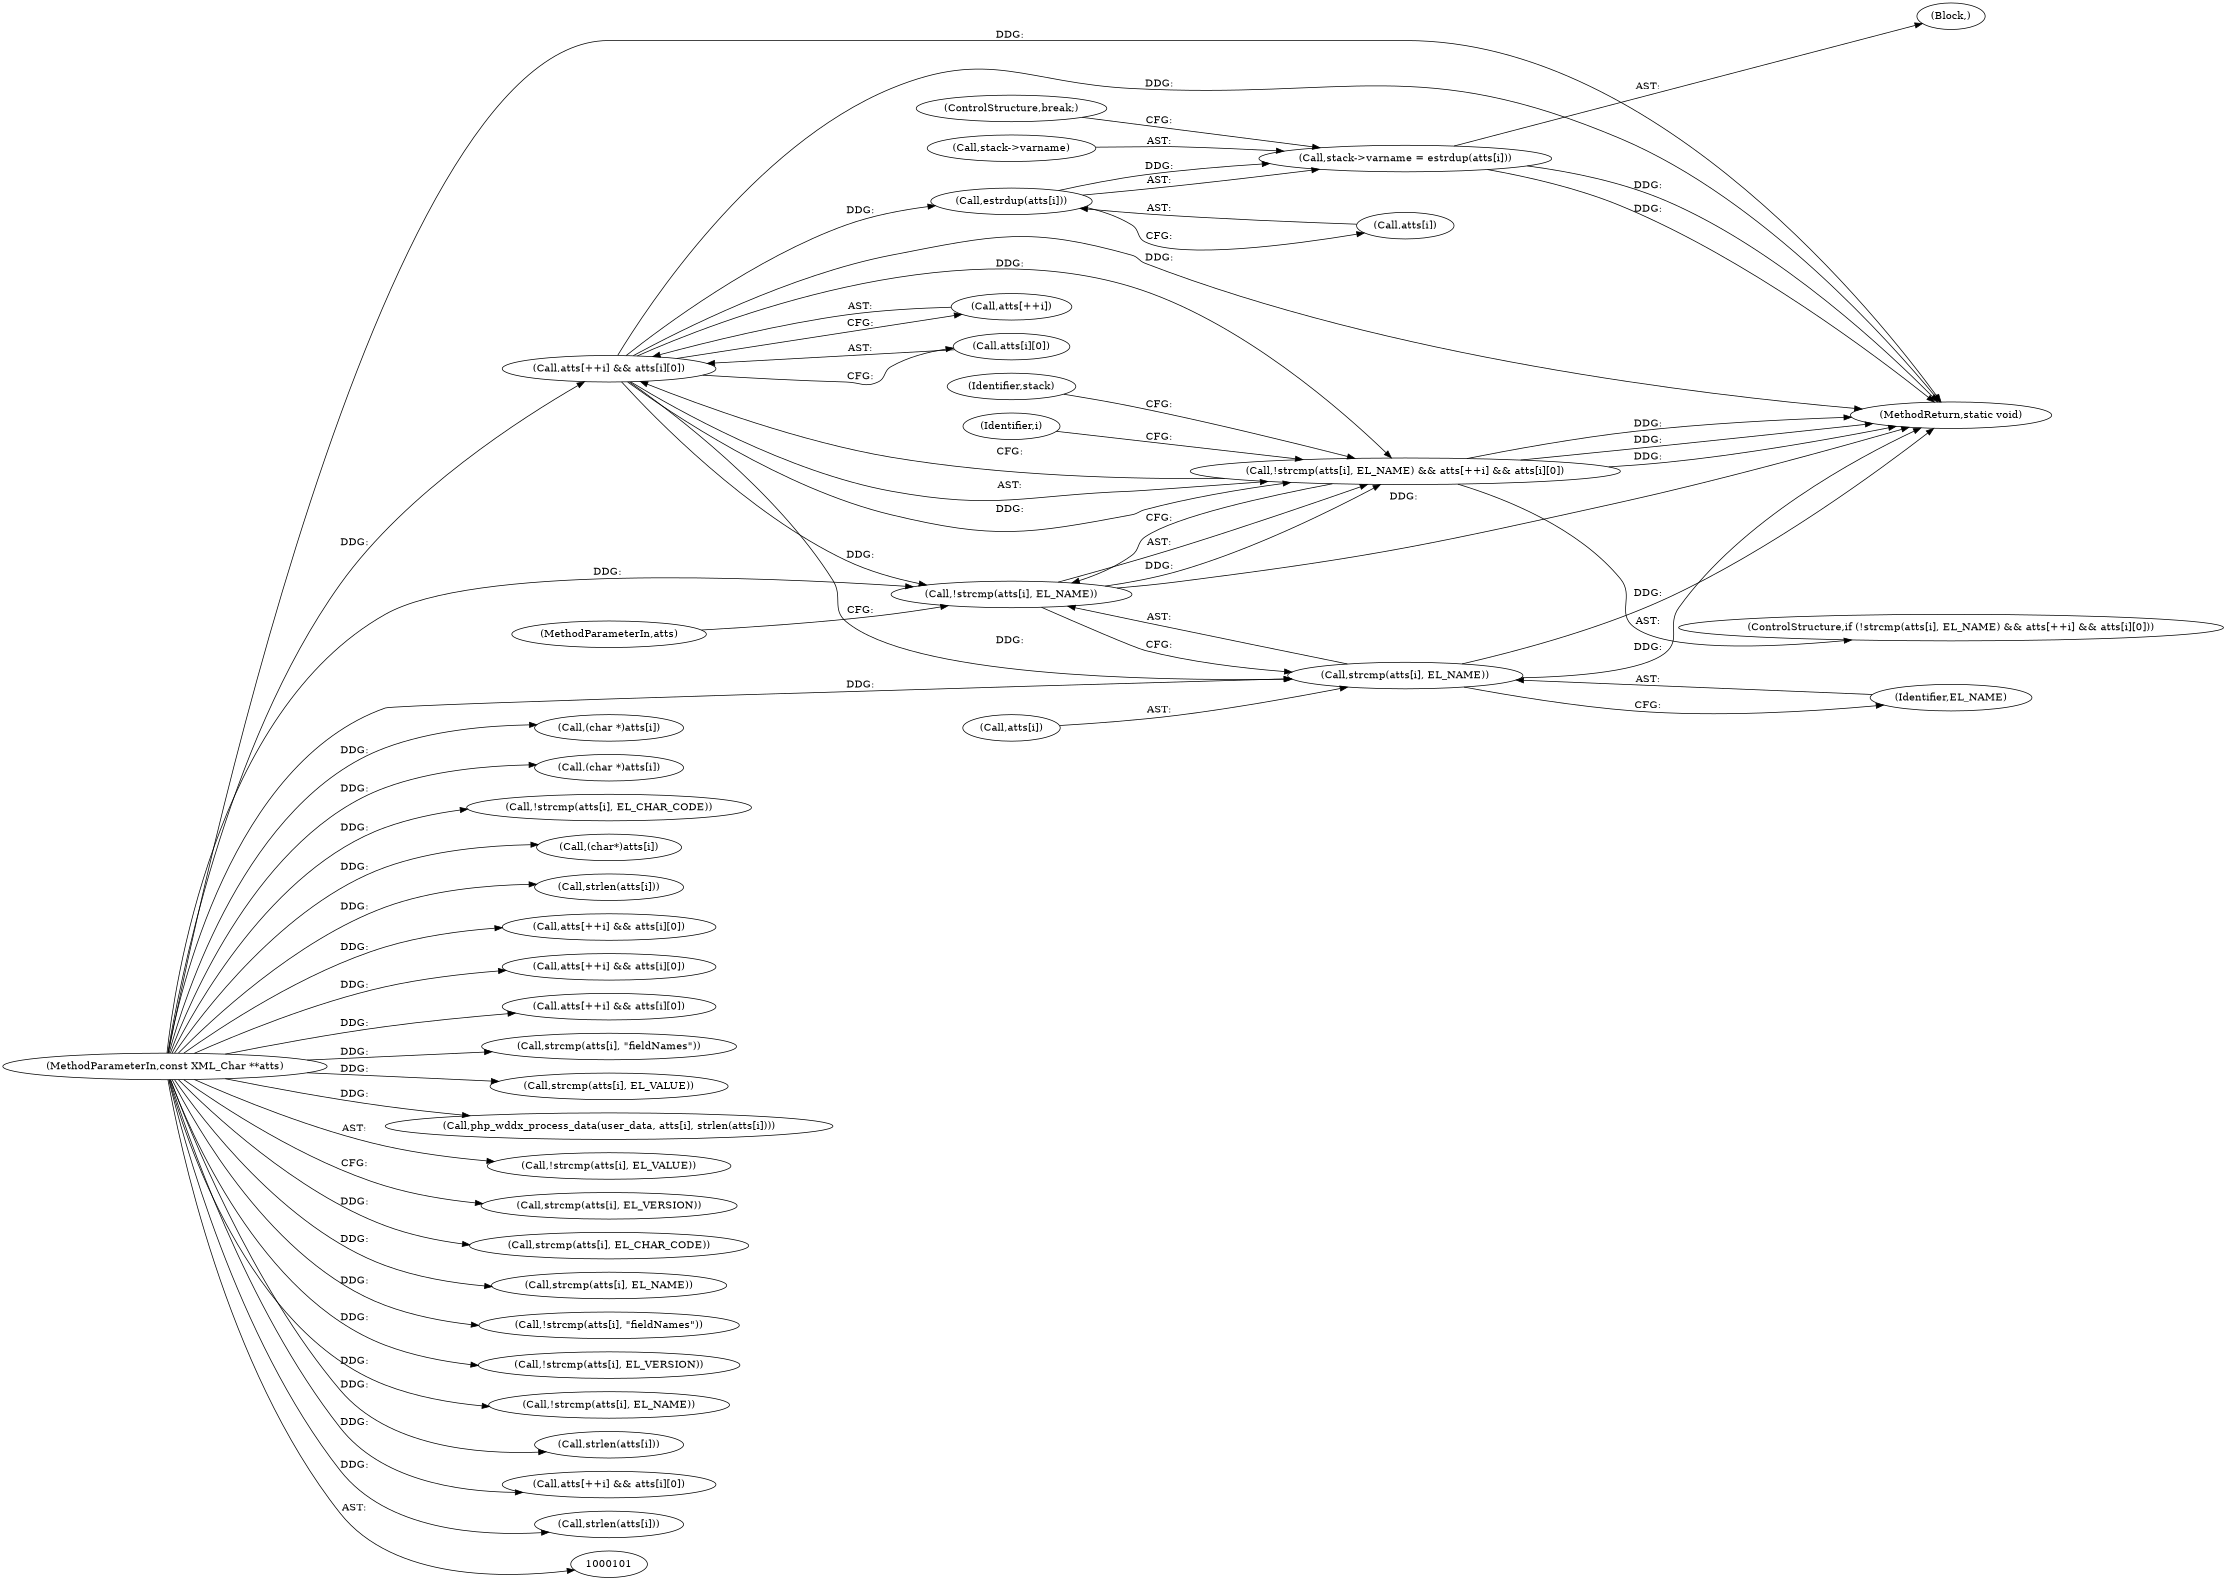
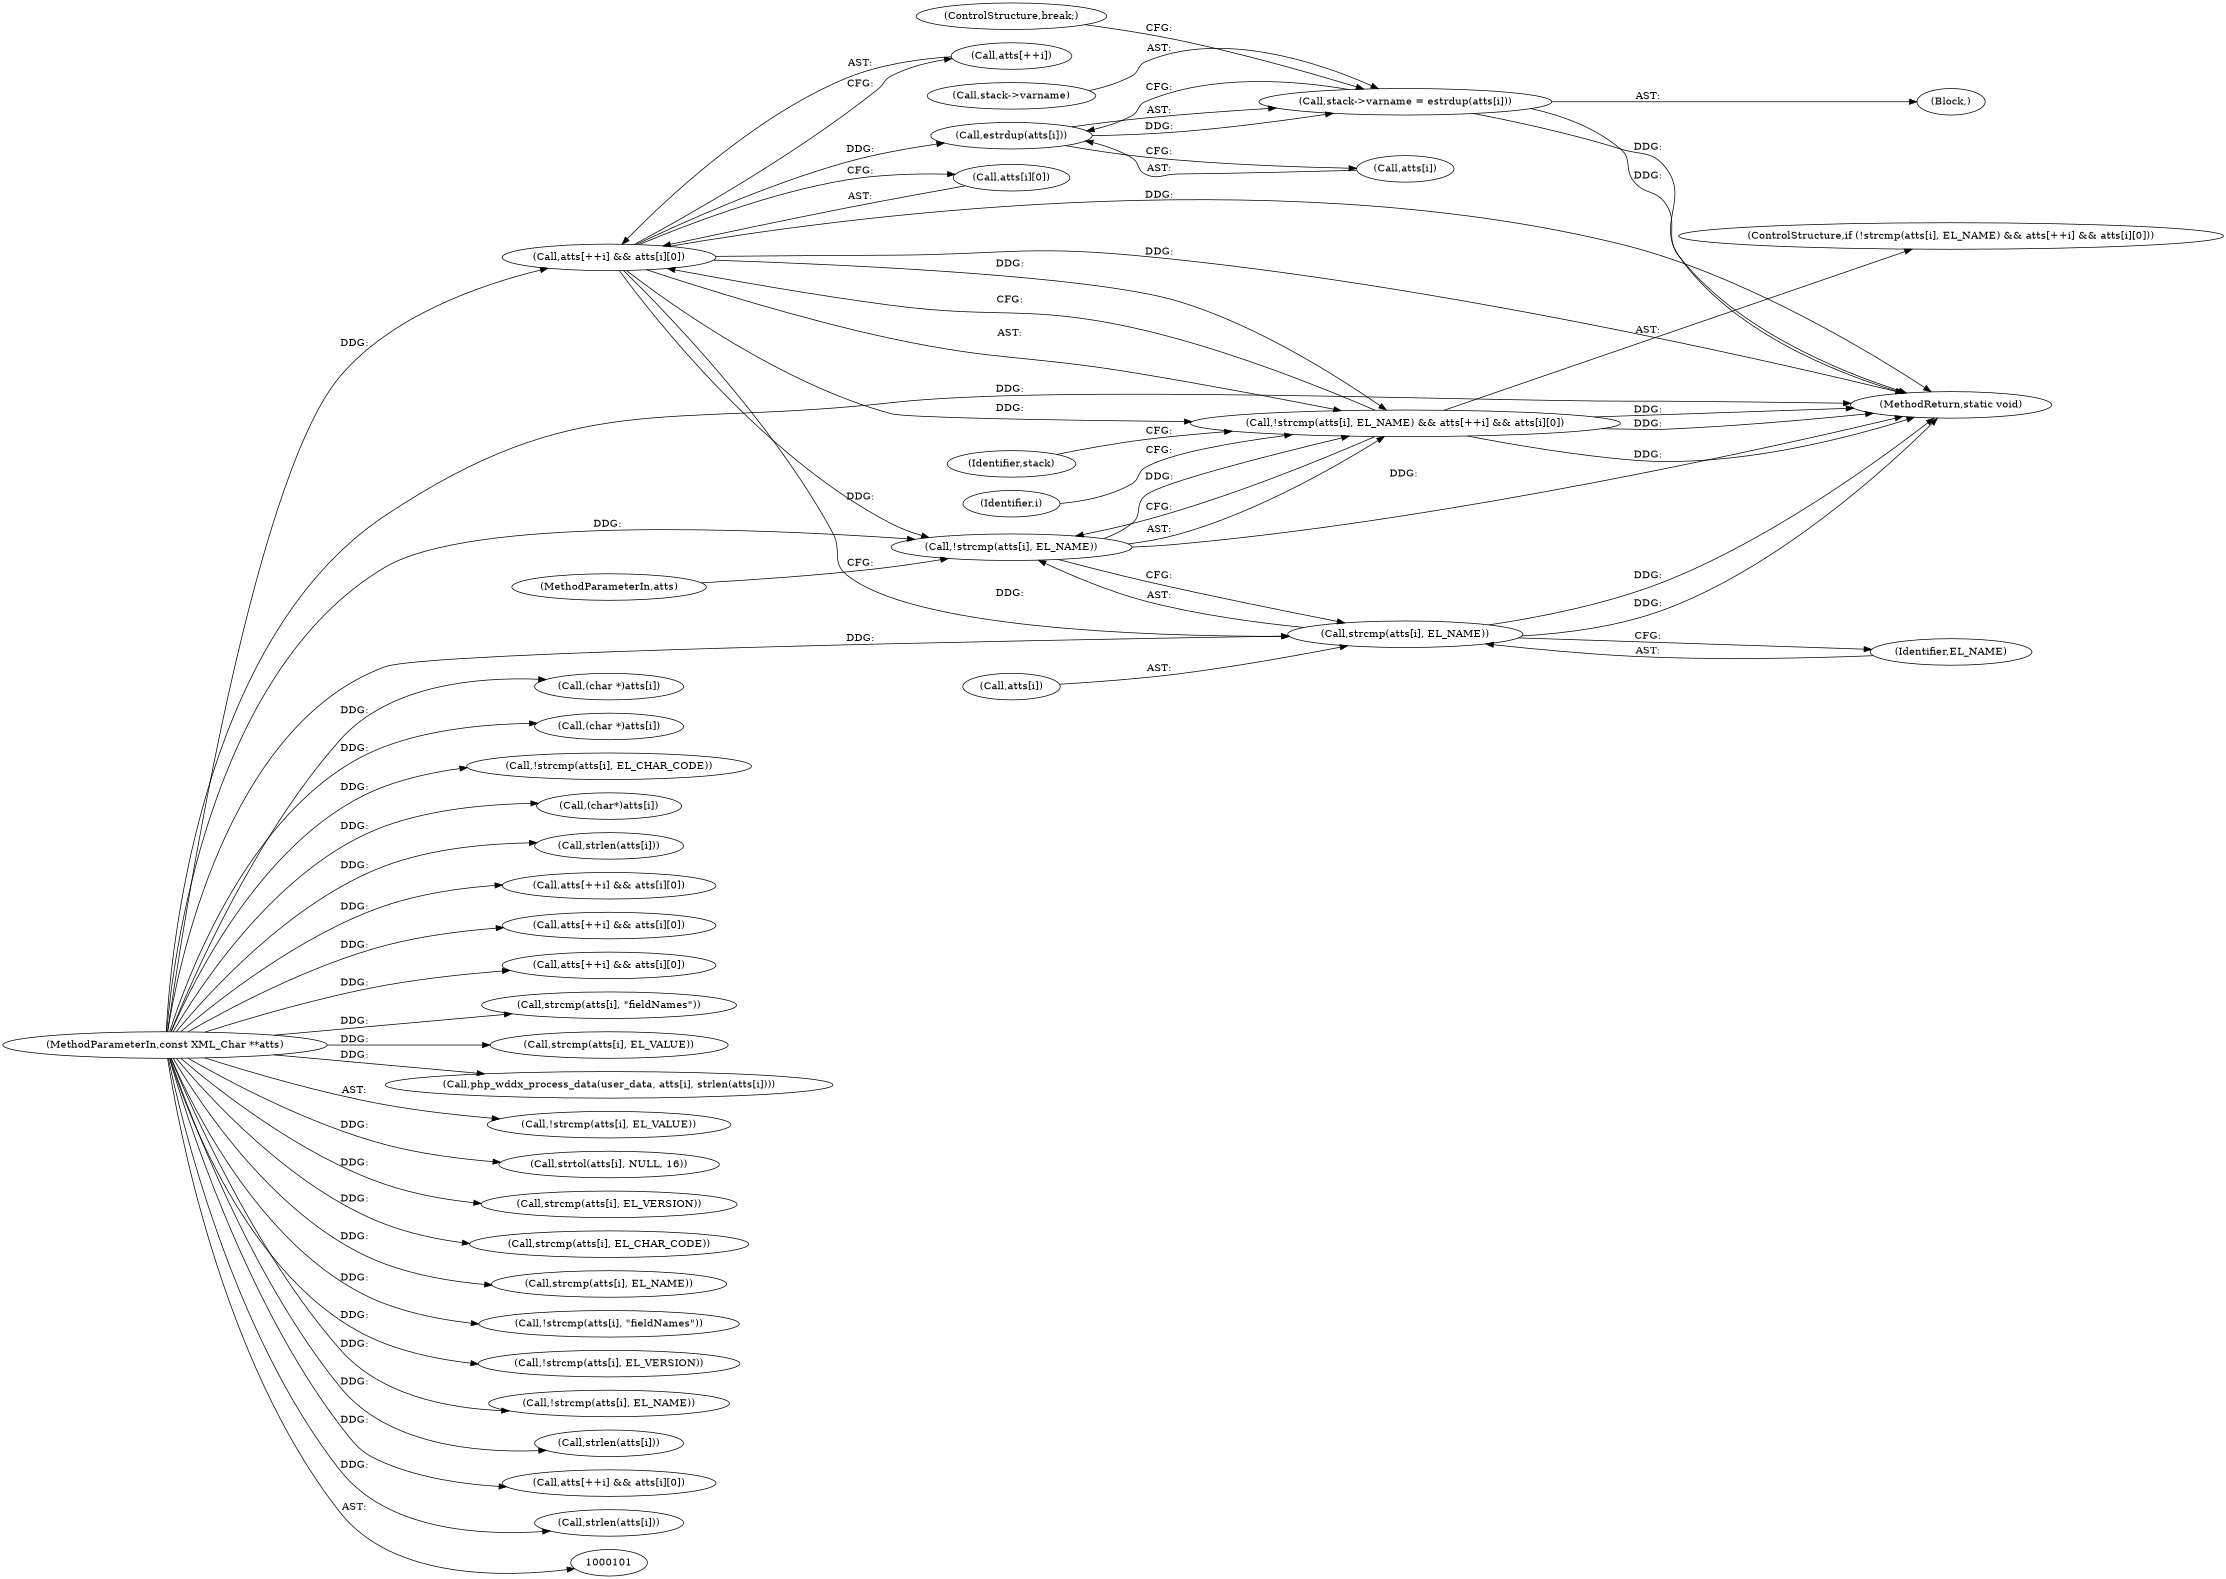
edge "(Call,stack->varname = estrdup(atts[i]))" -> "(Call,estrdup(atts[i]))": added, label "CFG:"
edge "(MethodParameterIn,const XML_Char **atts)" -> "(Call,strcmp(atts[i], EL_VERSION))": label "CFG: " -> "DDG: "
node "(Call,strtol(atts[i], NULL, 16))": added
